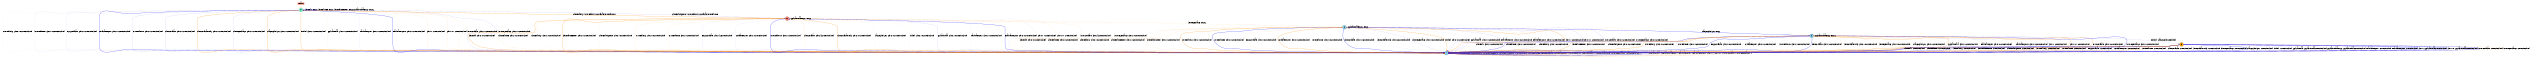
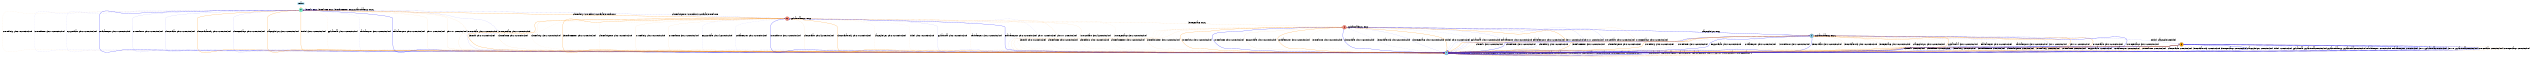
node "__start0": fillcolor salmon -> skyblue
node "s3": fillcolor skyblue -> salmon
